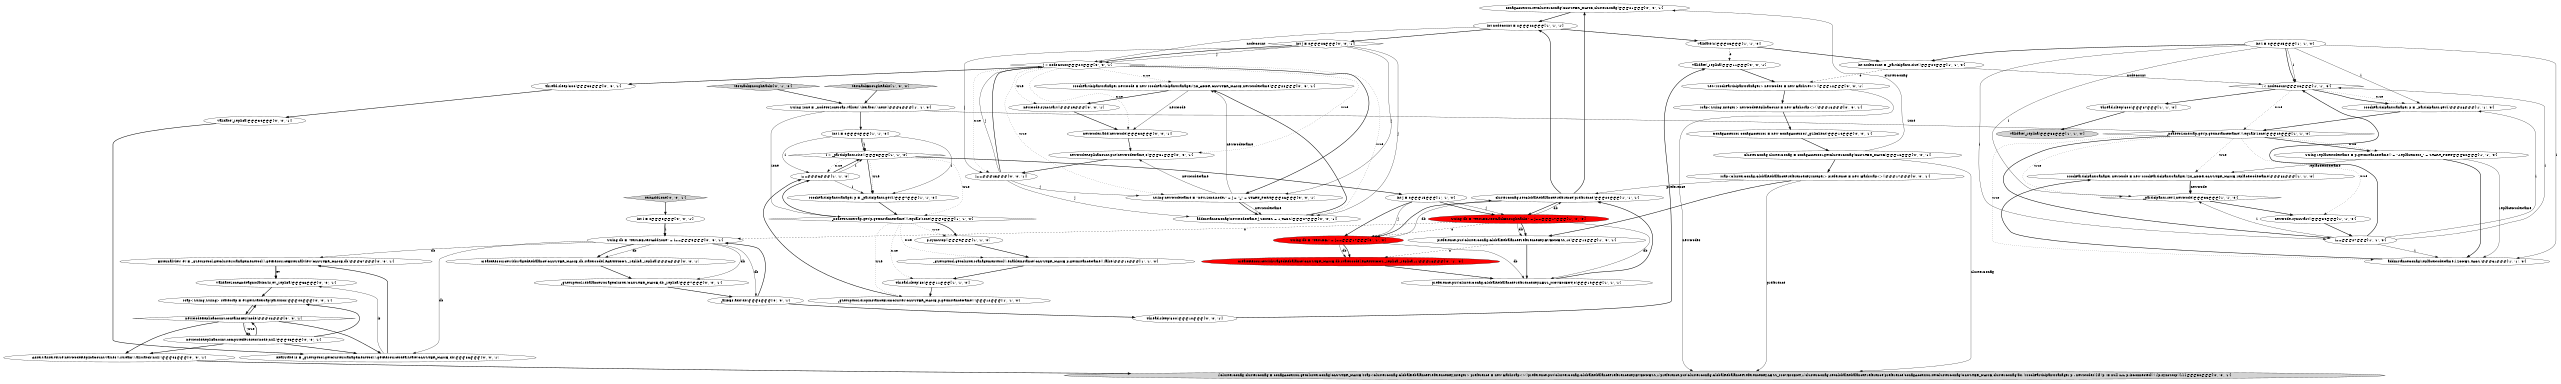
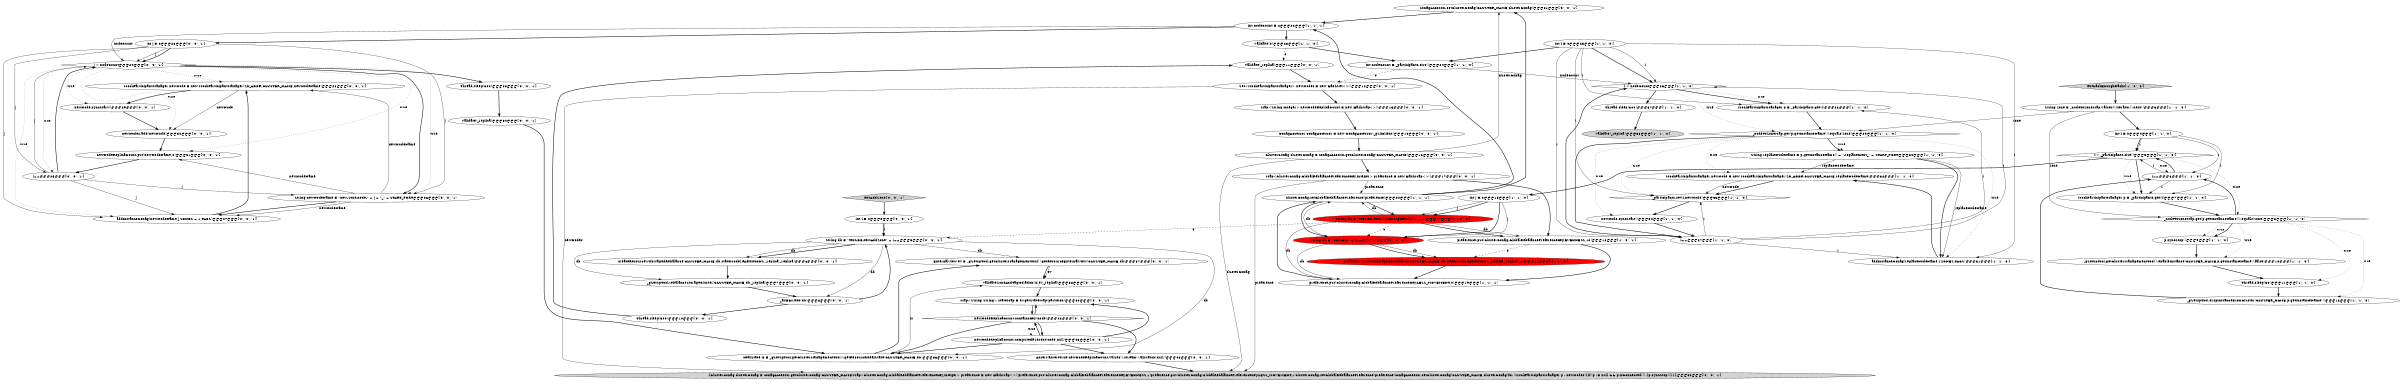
node "int j = 0@@@23@@@['0', '0', '1']": shape diamond -> ellipse
node "testLackEnoughRacks['0', '1', '0']": removed
